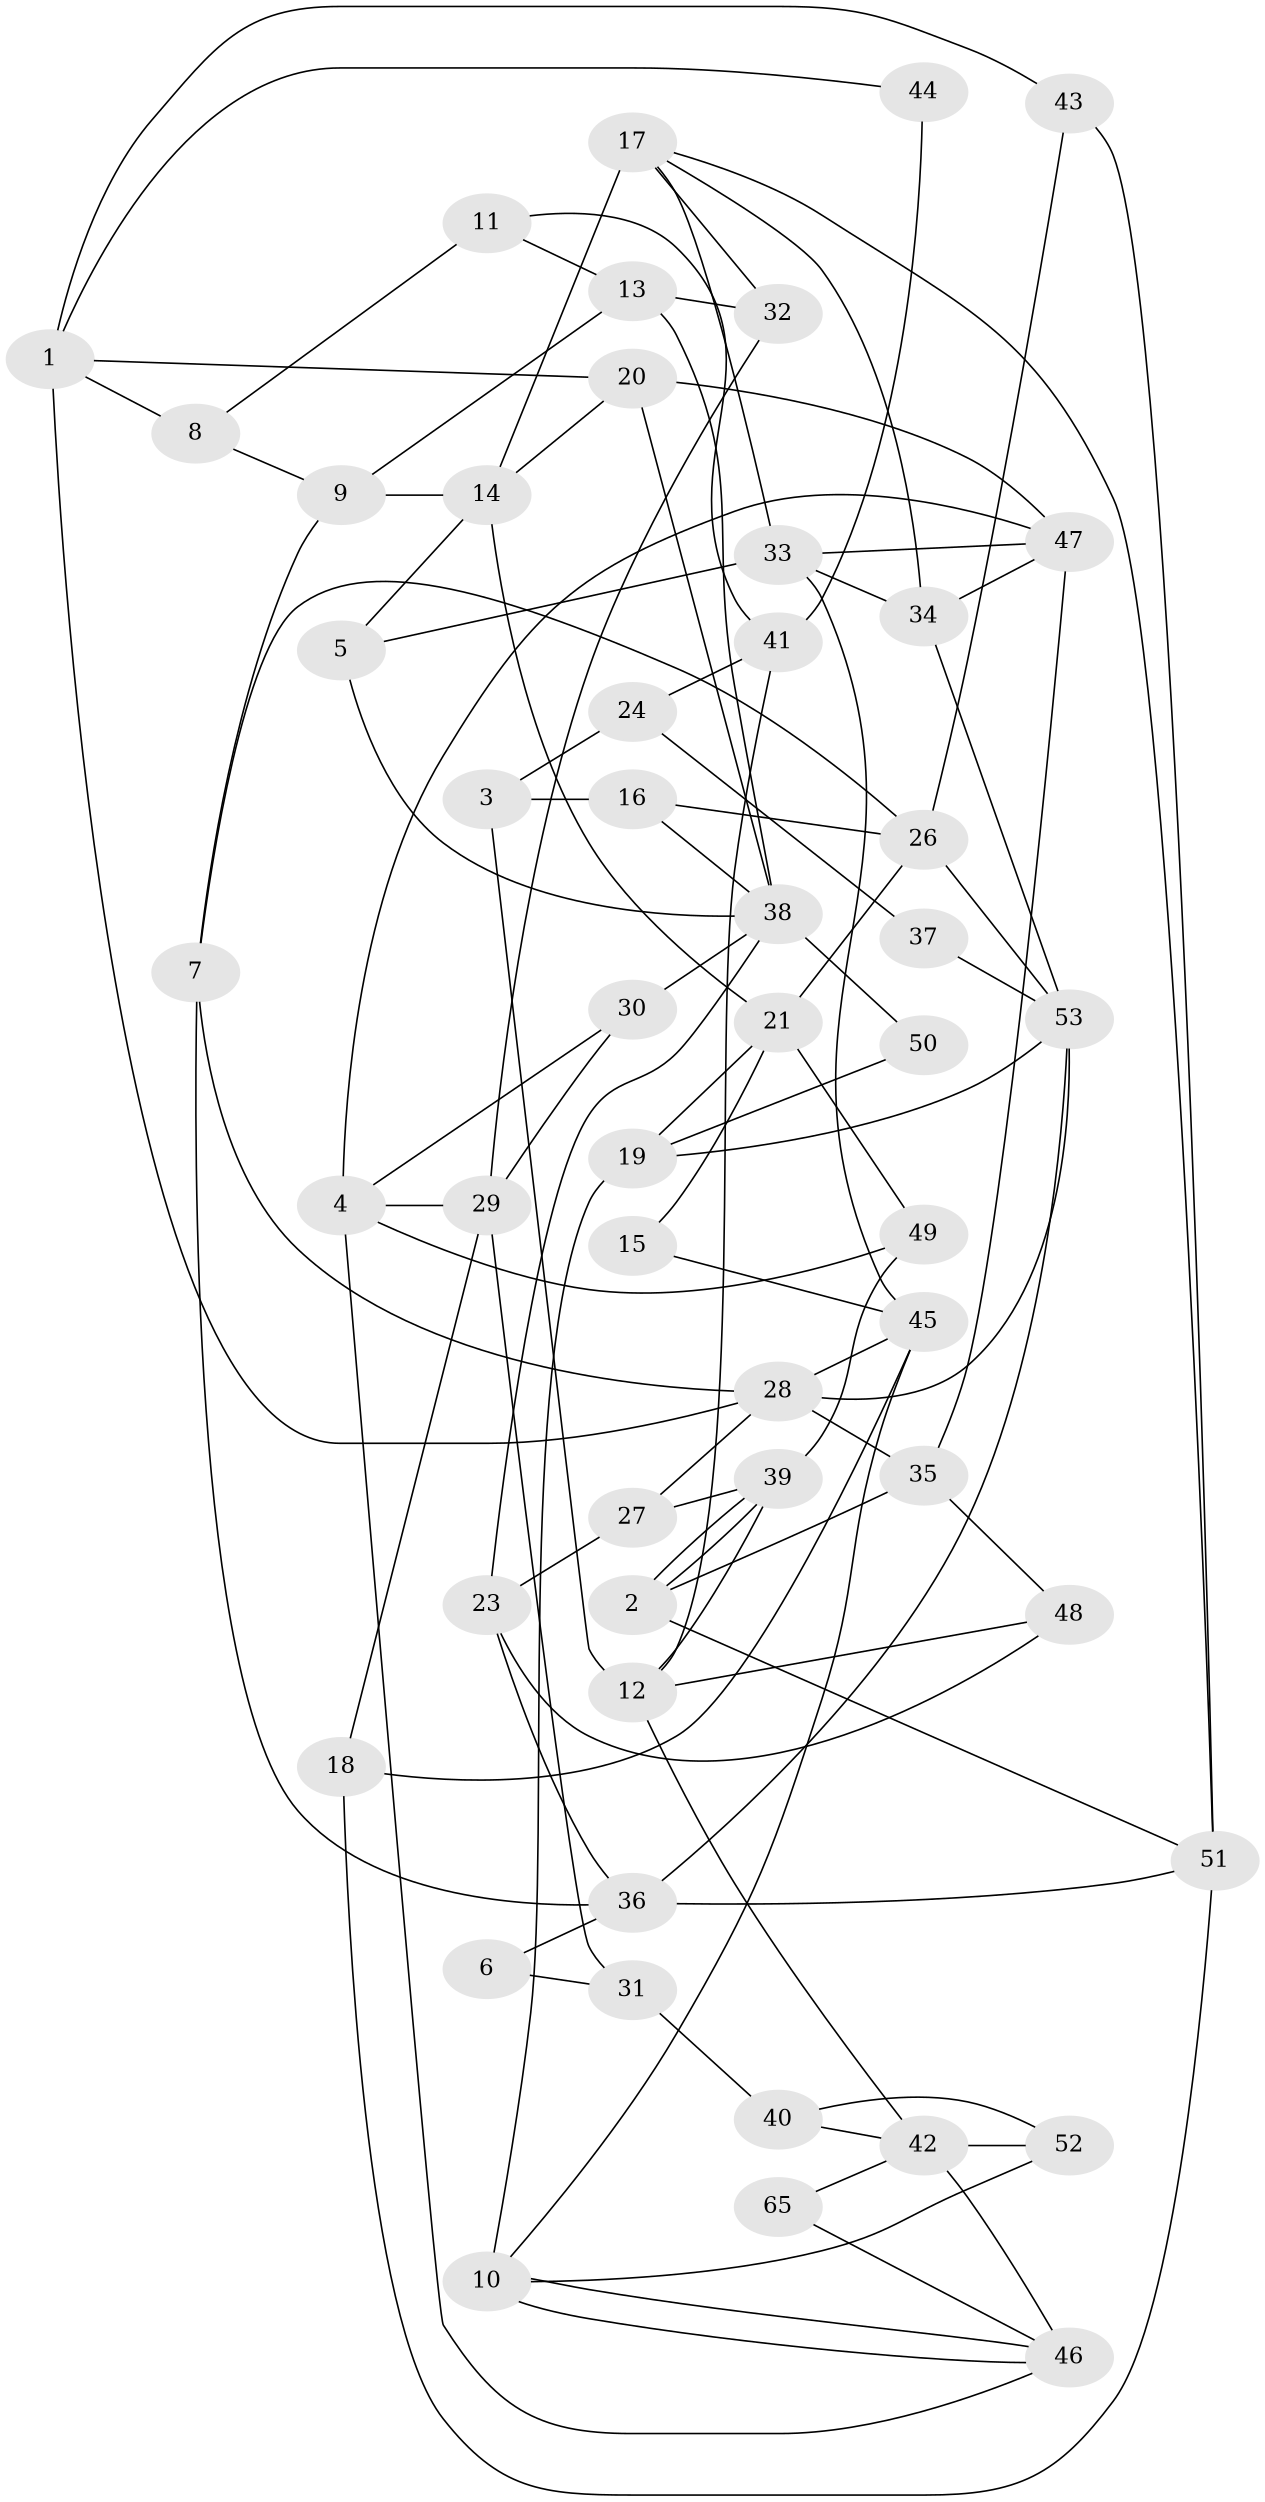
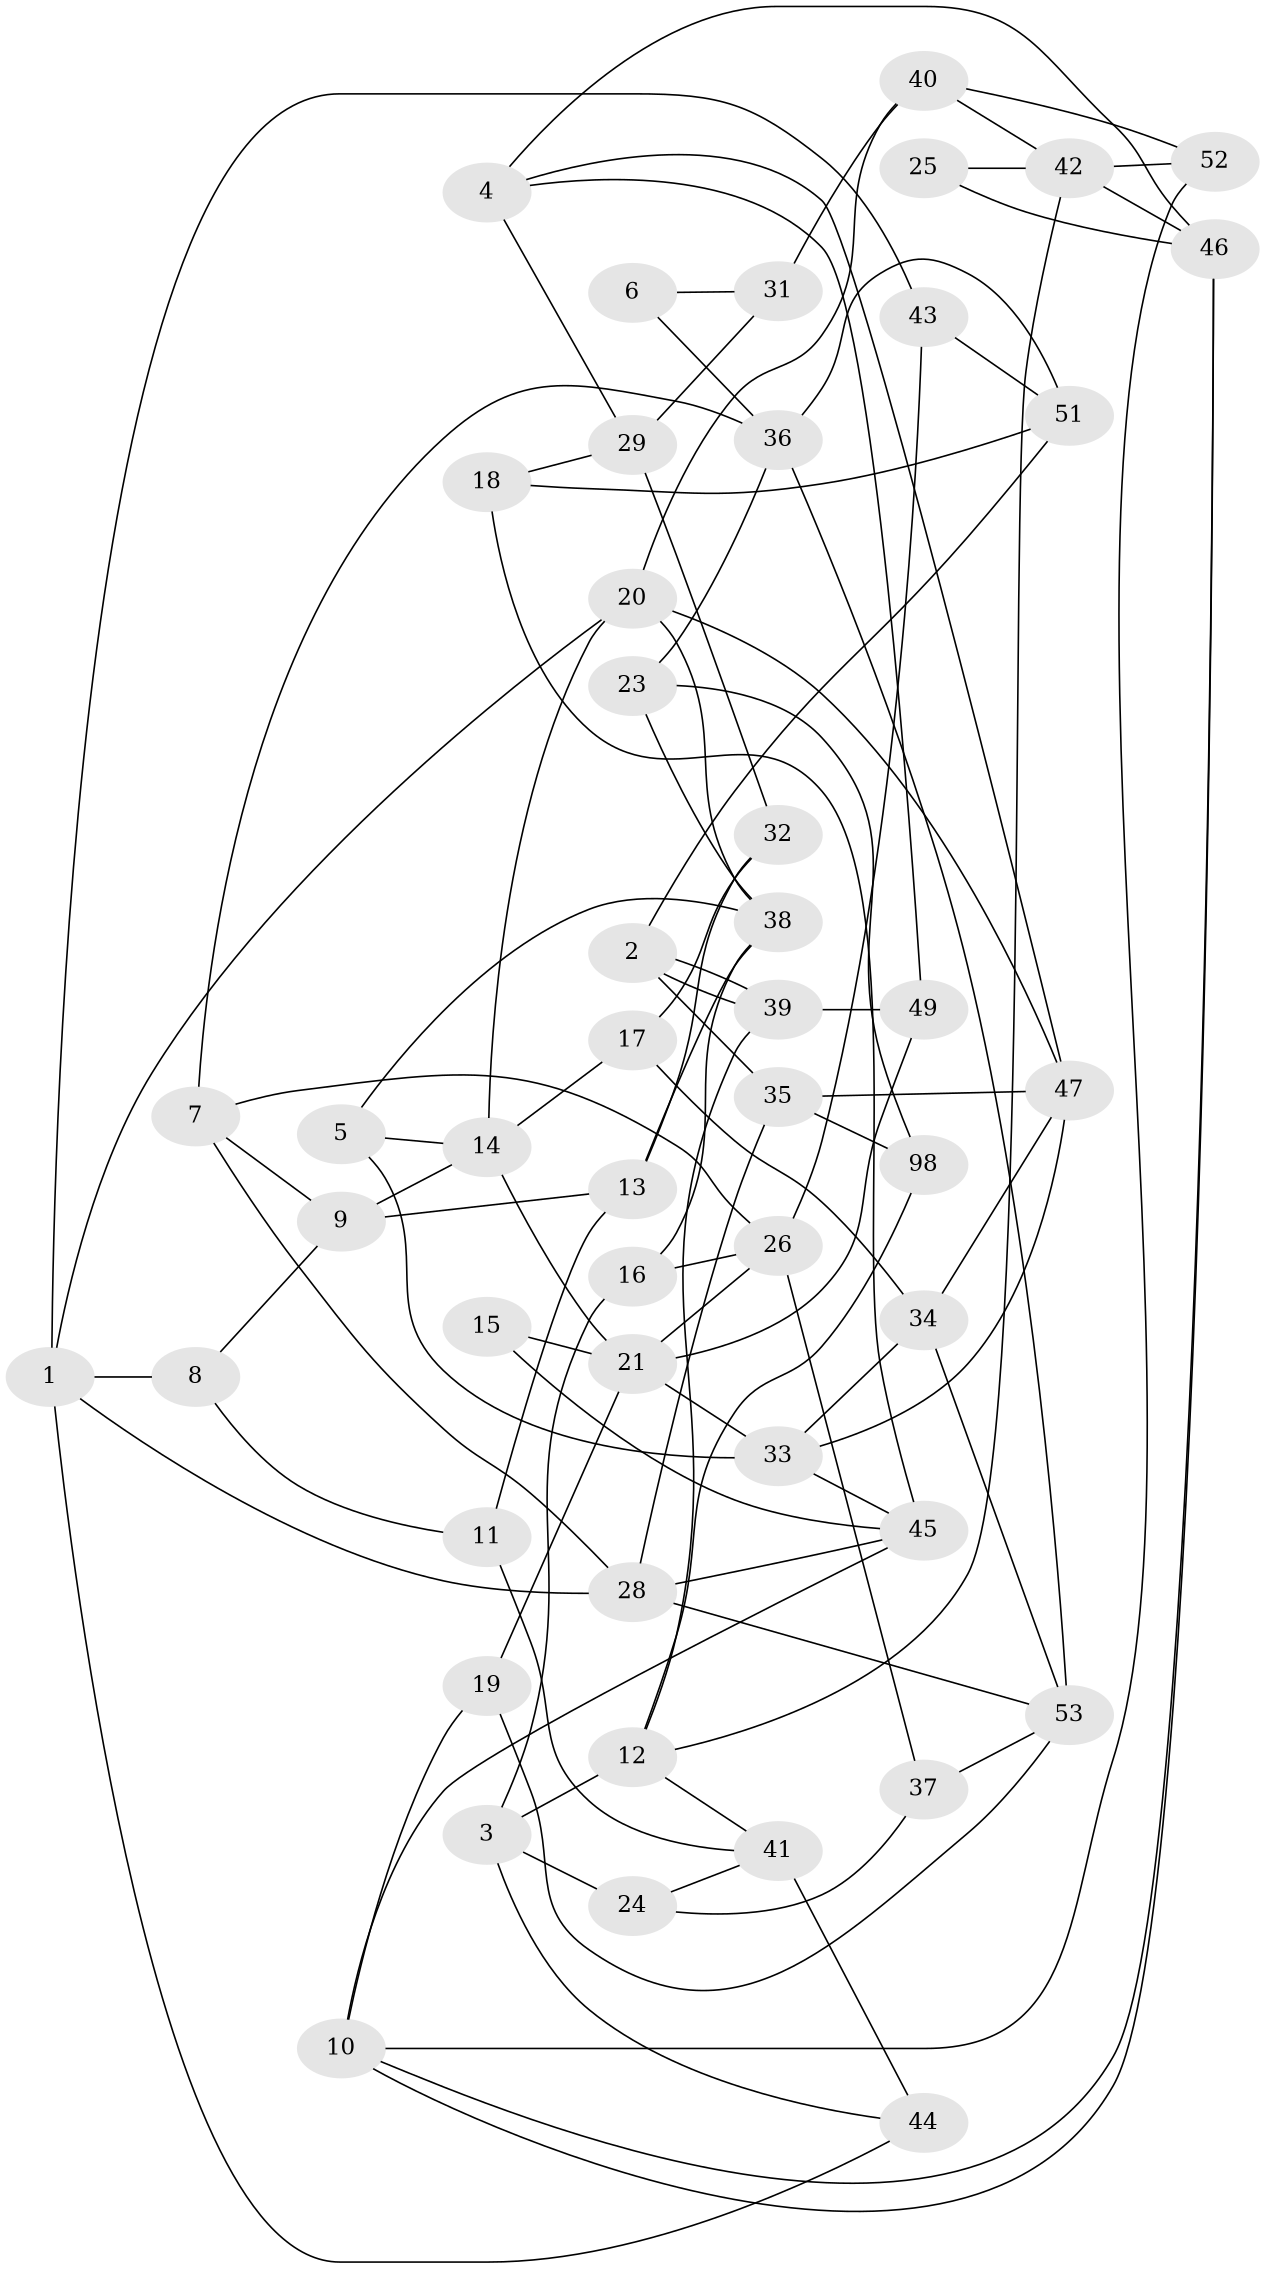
edge "40" -- "20": added
edge "17" -- "33": now "21" -- "33"
edge "17" -- "51": removed
edge "26" -- "53": now "26" -- "37"
node "30": removed
node "50": removed
node "27": removed
node "48": label "48" -> "98"
edge "3" -- "44": added
node "65": label "65" -> "25"
